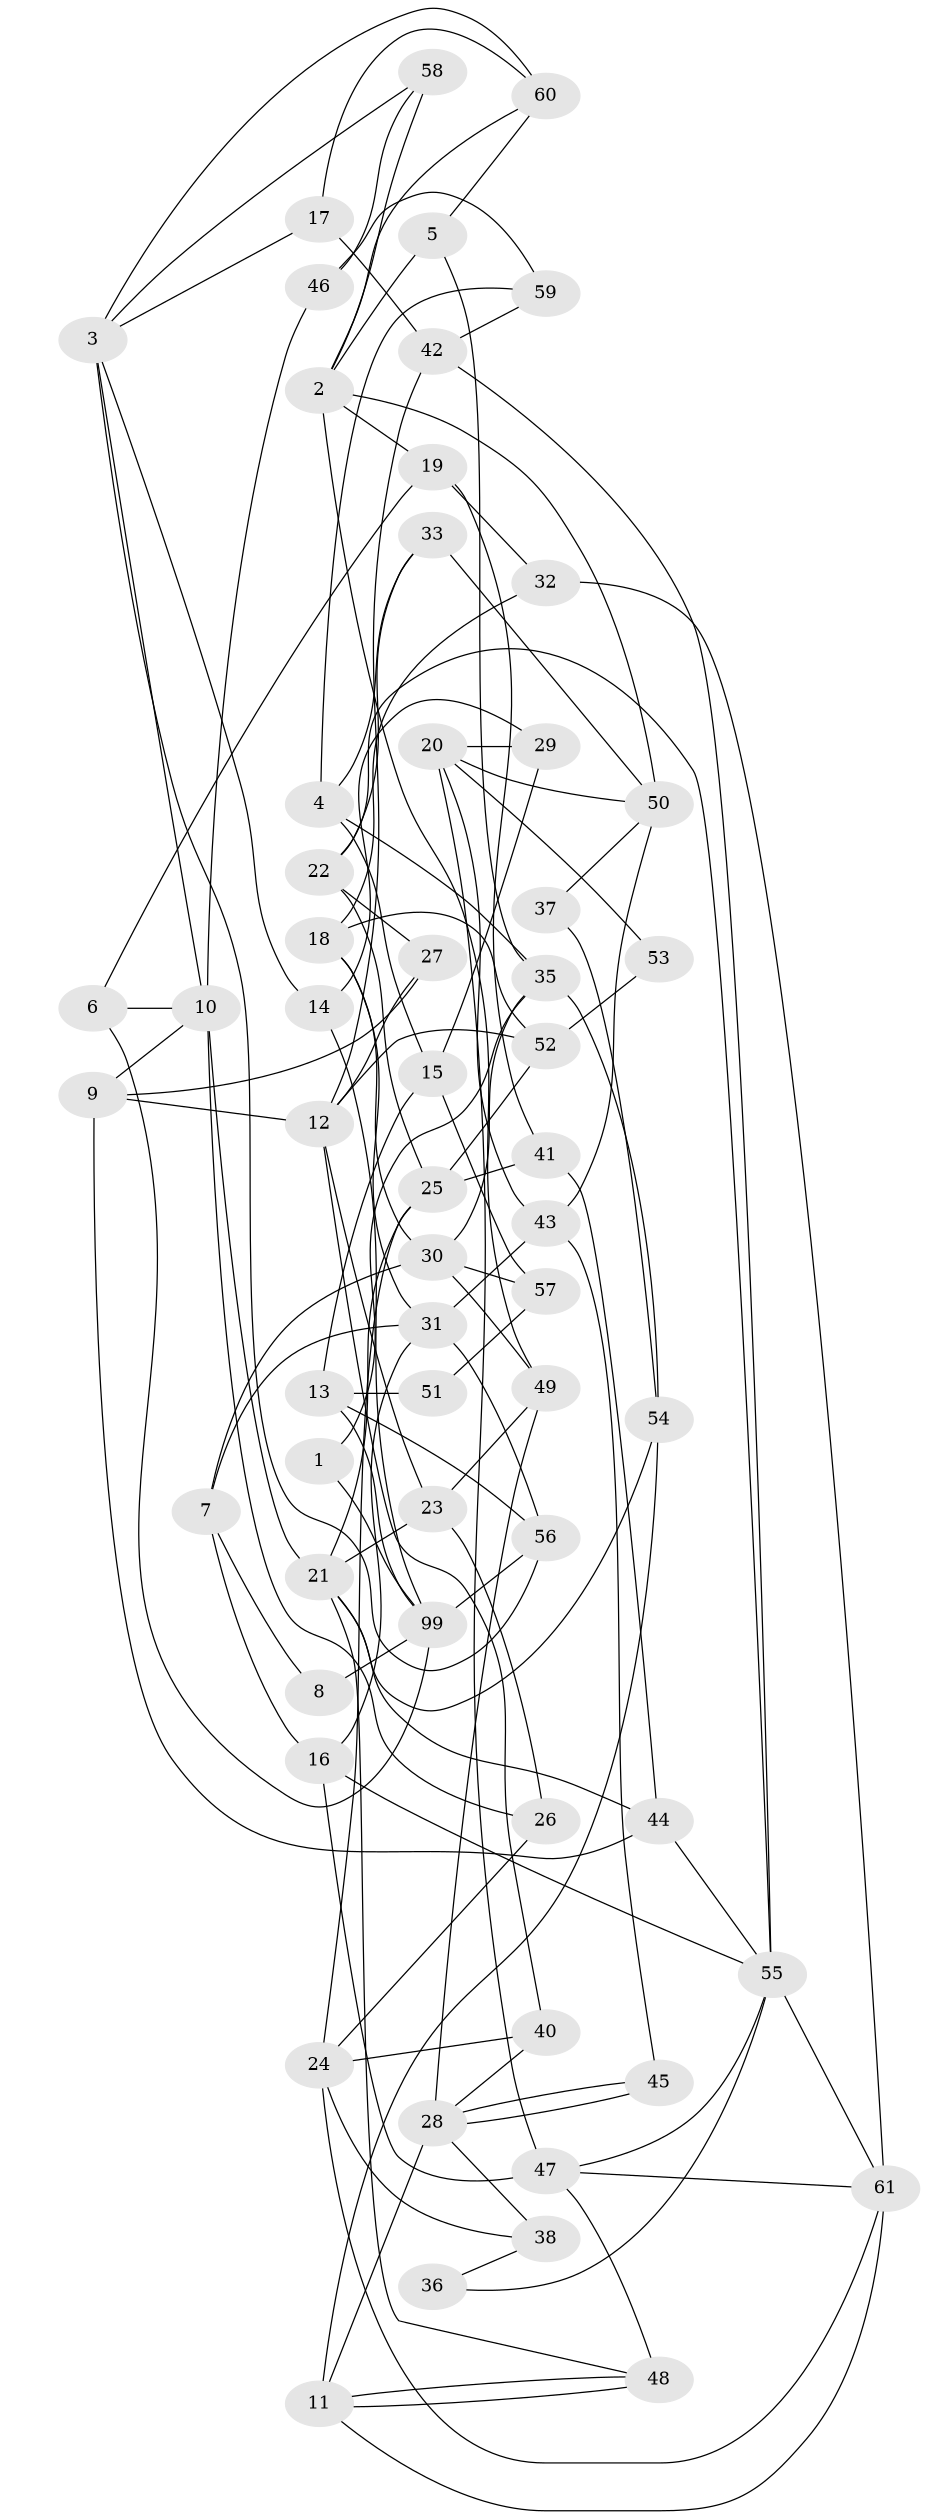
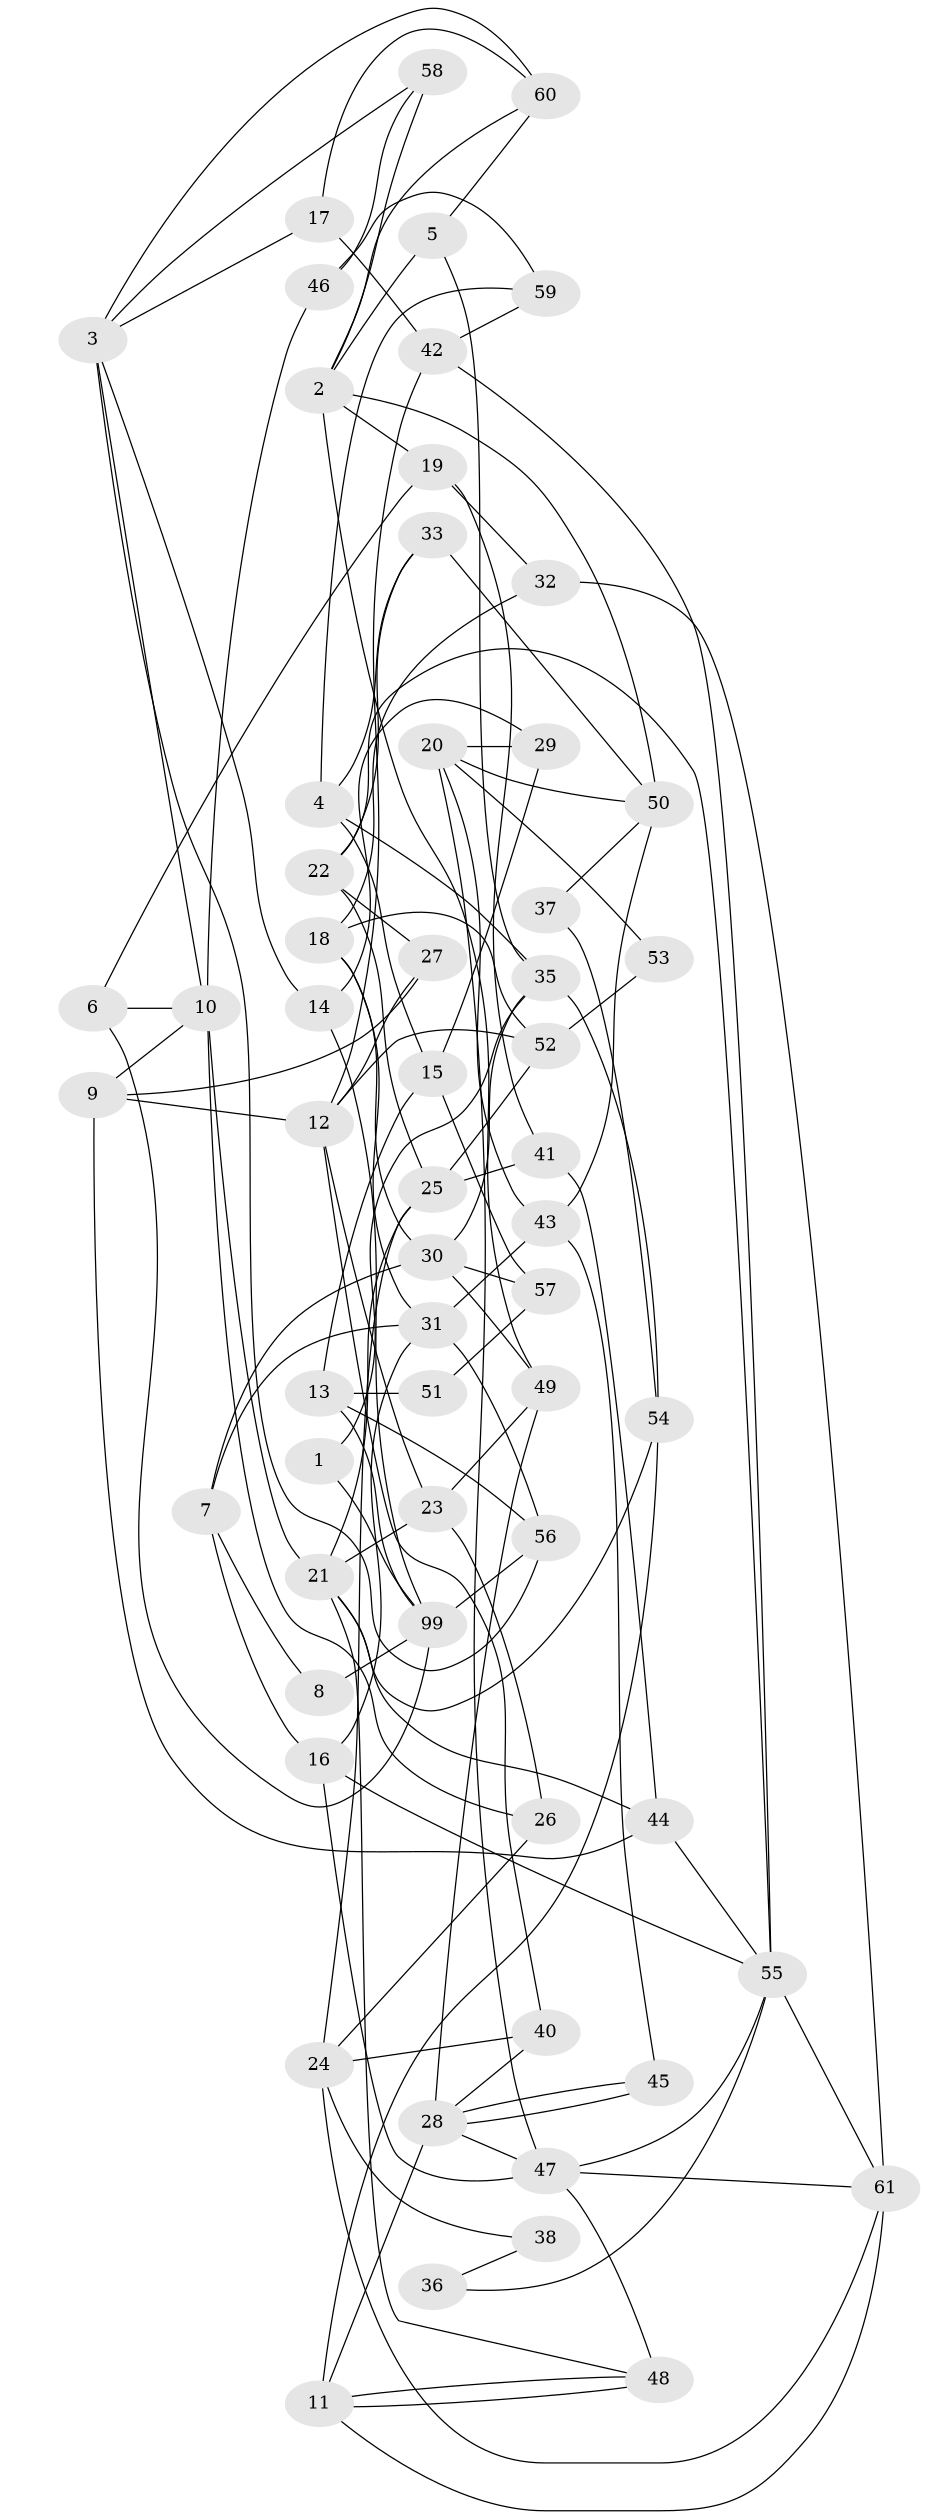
edge "28" -- "38": now "28" -- "47"
